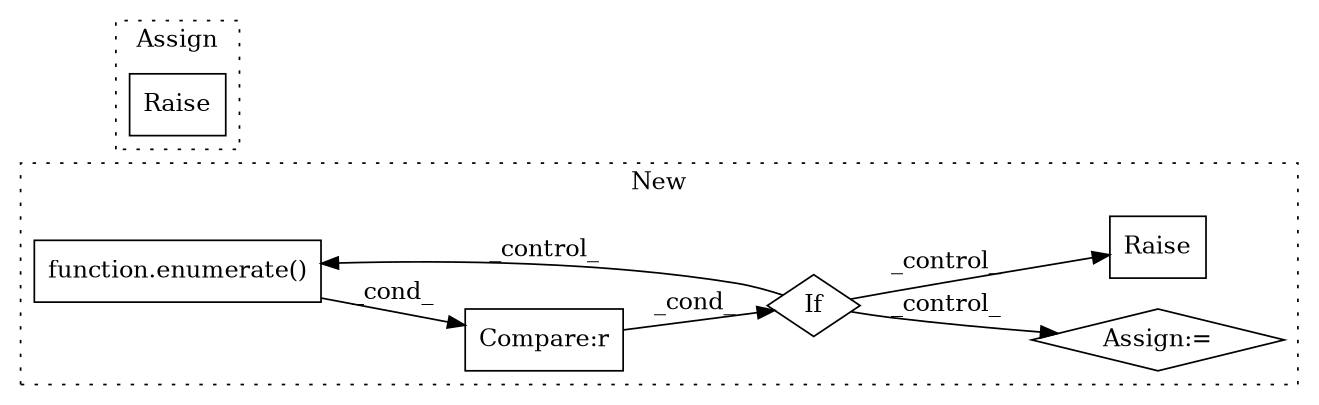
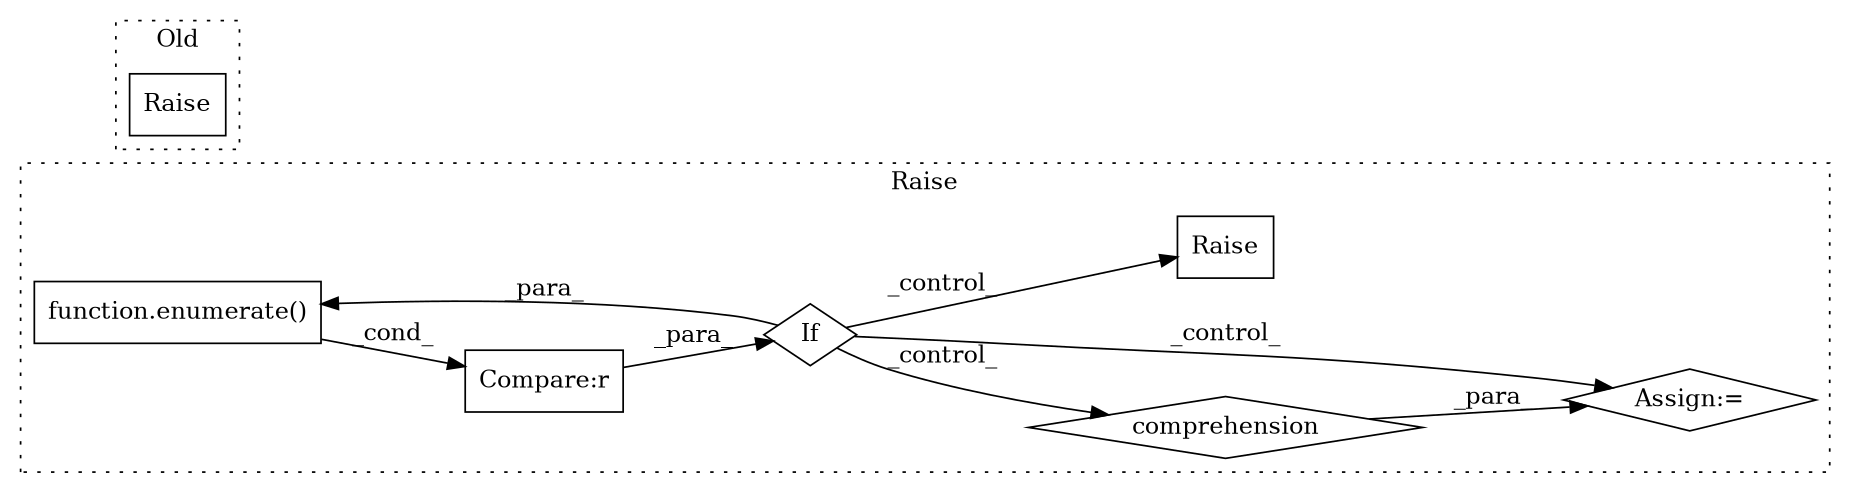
cluster "Assign": label "Assign" -> "Old"
cluster "New": label "New" -> "Raise"
edge "If" -> "function.enumerate()": label "_control_" -> "_para_"
edge "Compare:r" -> "If": label "_cond_" -> "_para_"
node "comprehension": added
